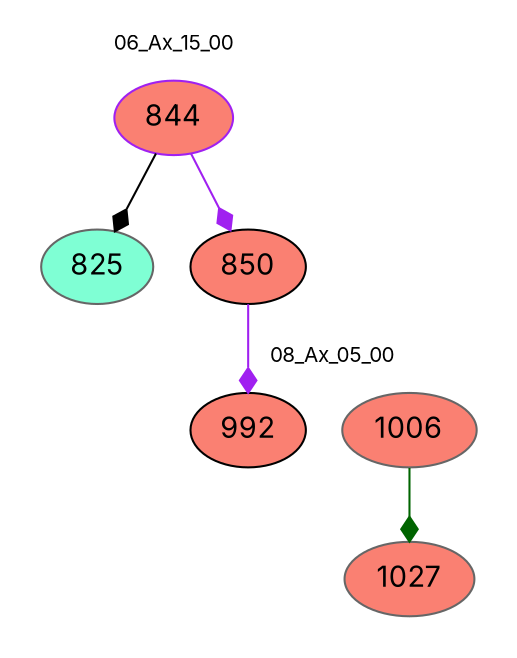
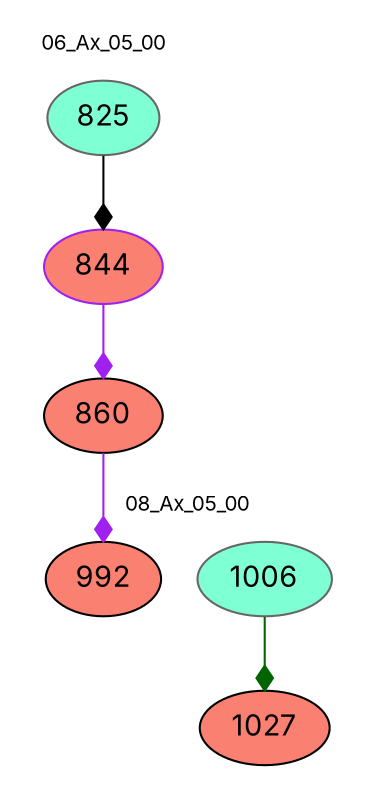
cluster "06_Ax_15_00": label "06_Ax_15_00" -> "06_Ax_05_00"
edge "844" -> "825": reversed
node "850": label "850" -> "860"
node "1006": fillcolor salmon -> aquamarine
node "1027": color gray40 -> black
